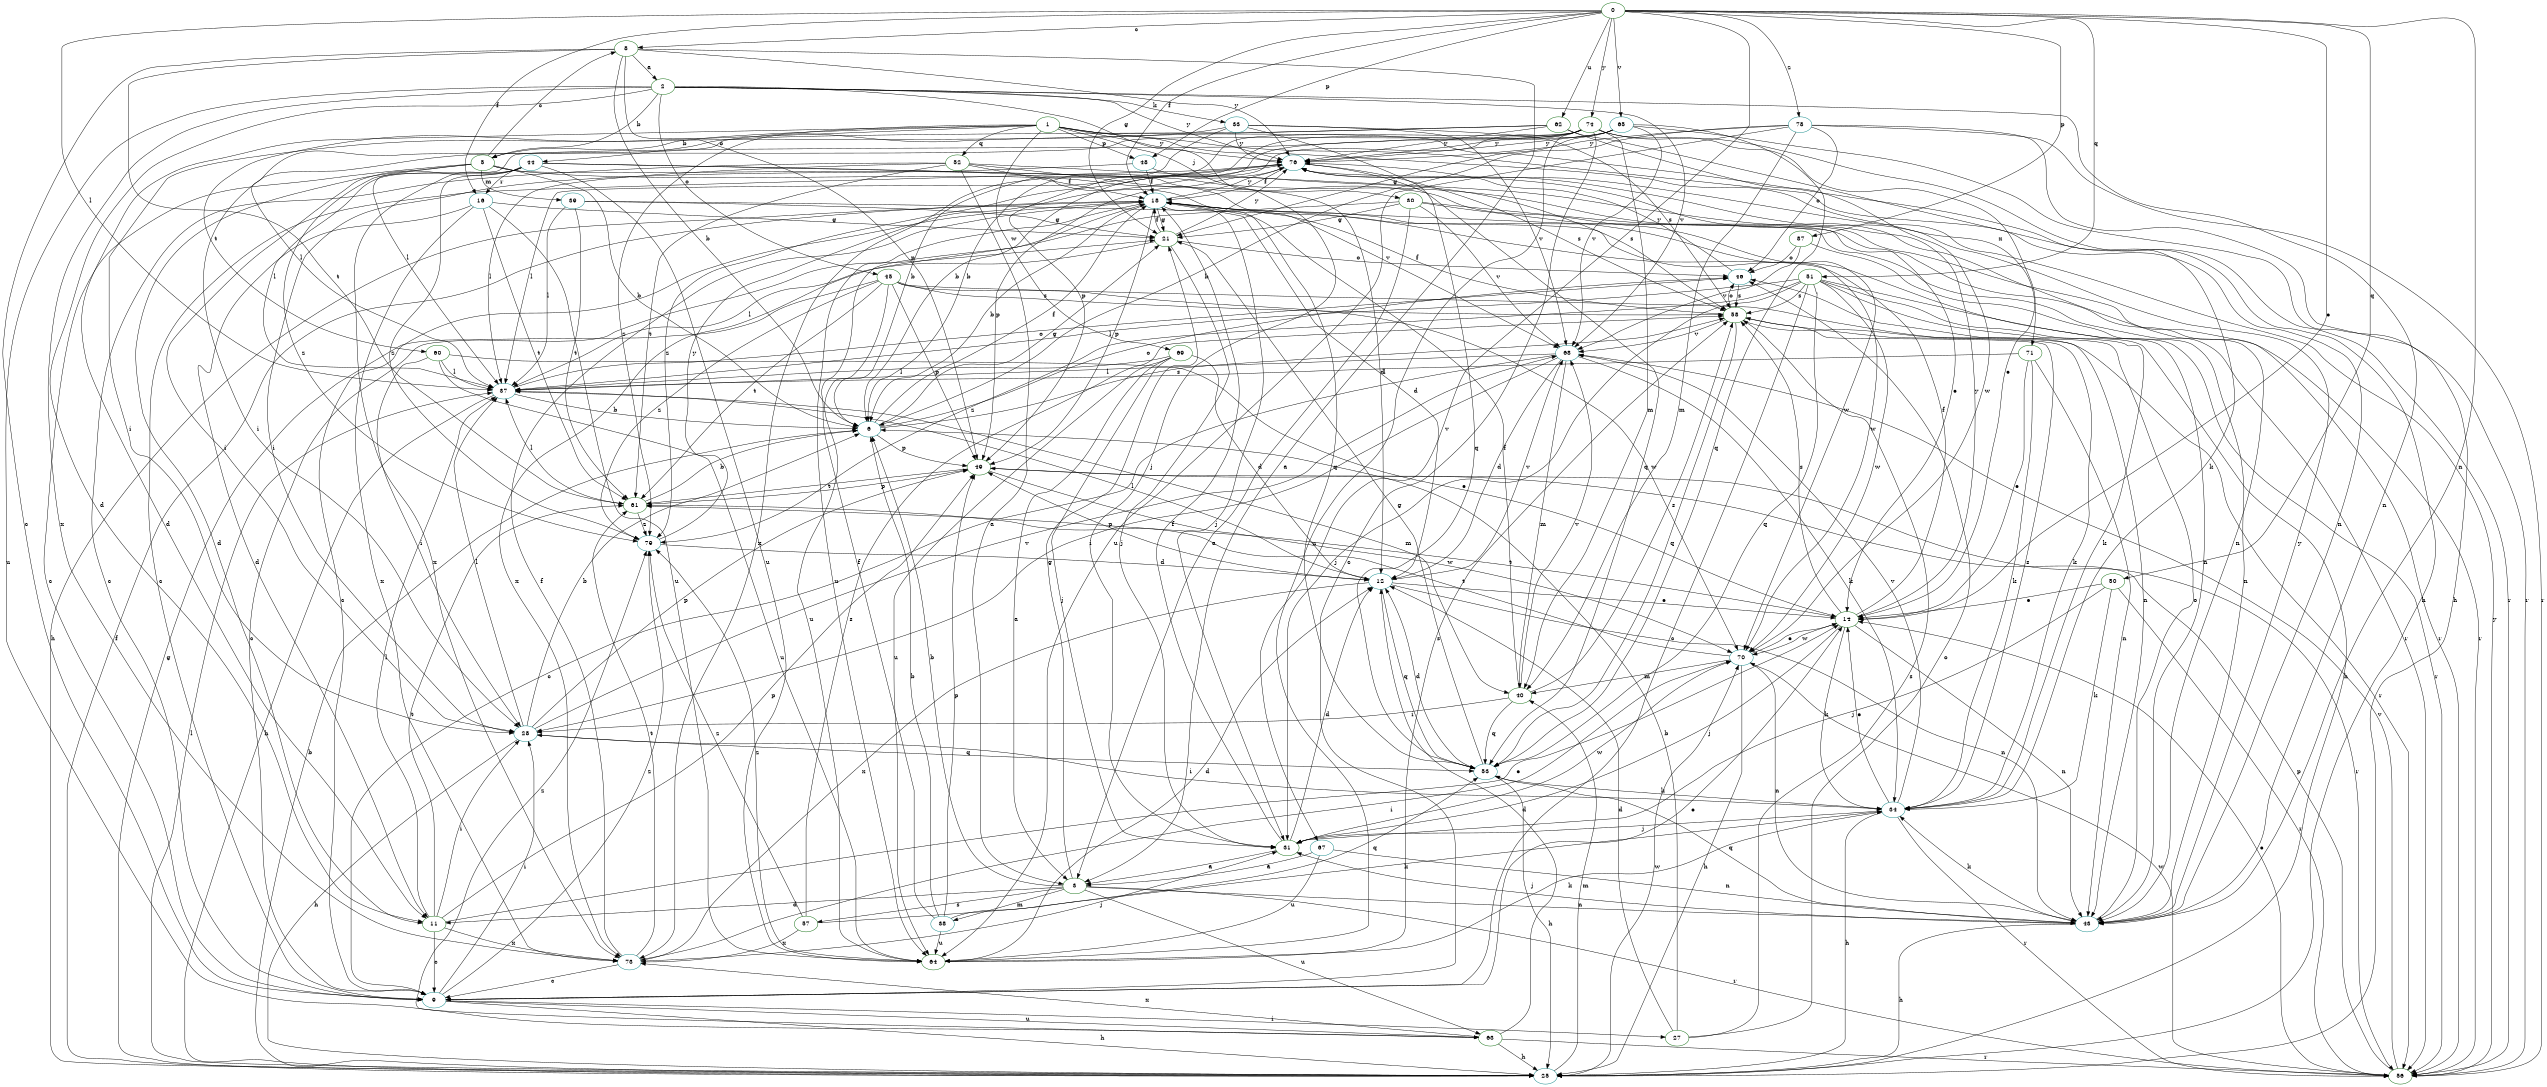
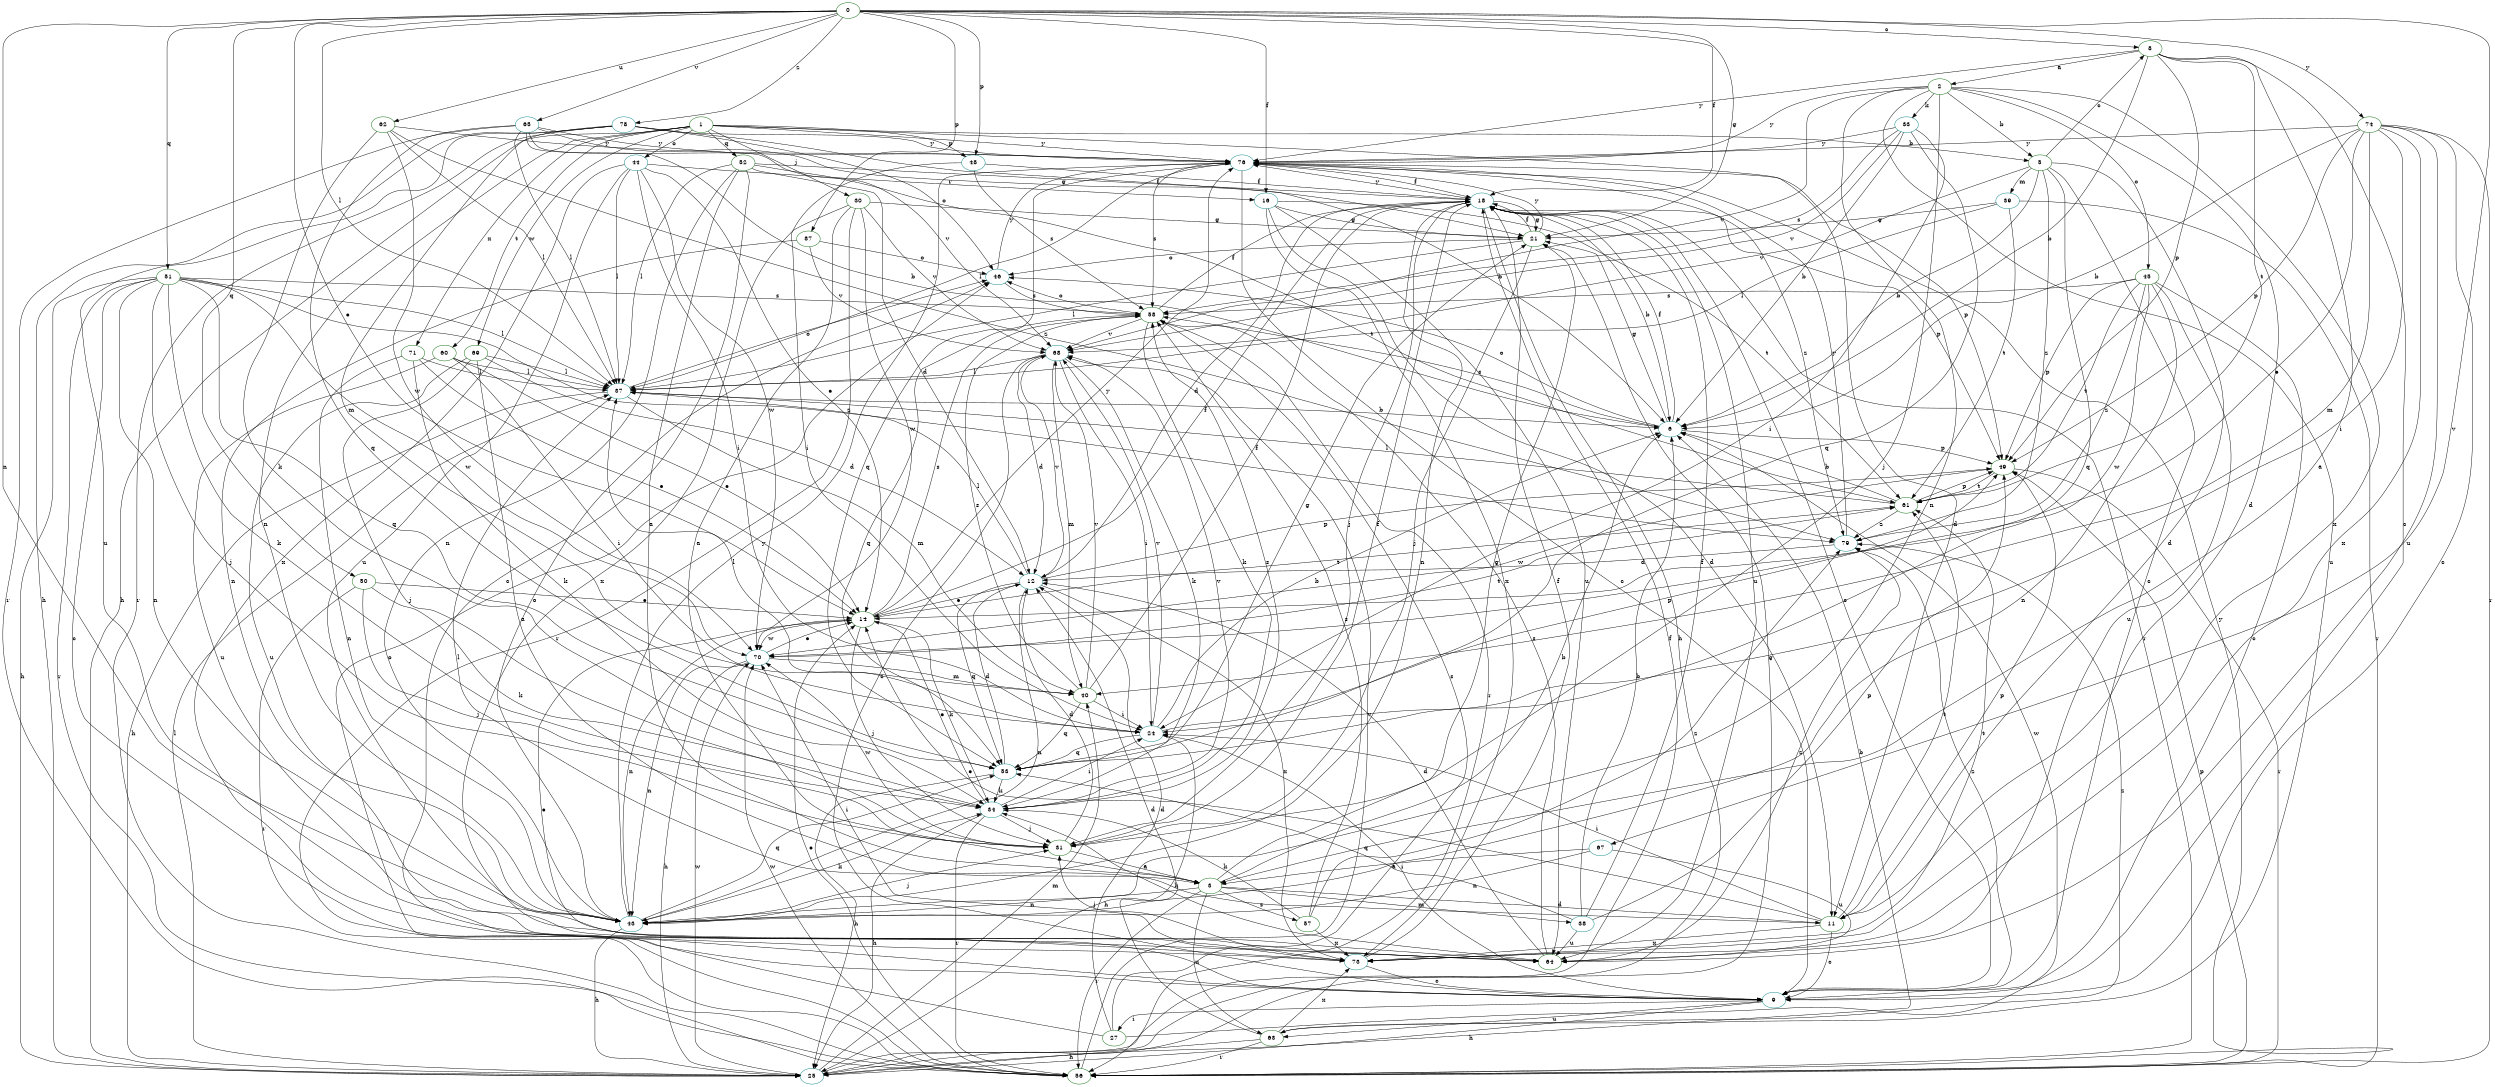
edge "44" -> "79": removed, label "z"
edge "51" -> "43": added, label "n"
node "28": label "28" -> "24"
edge "27" -> "6": label "b" -> "w"
